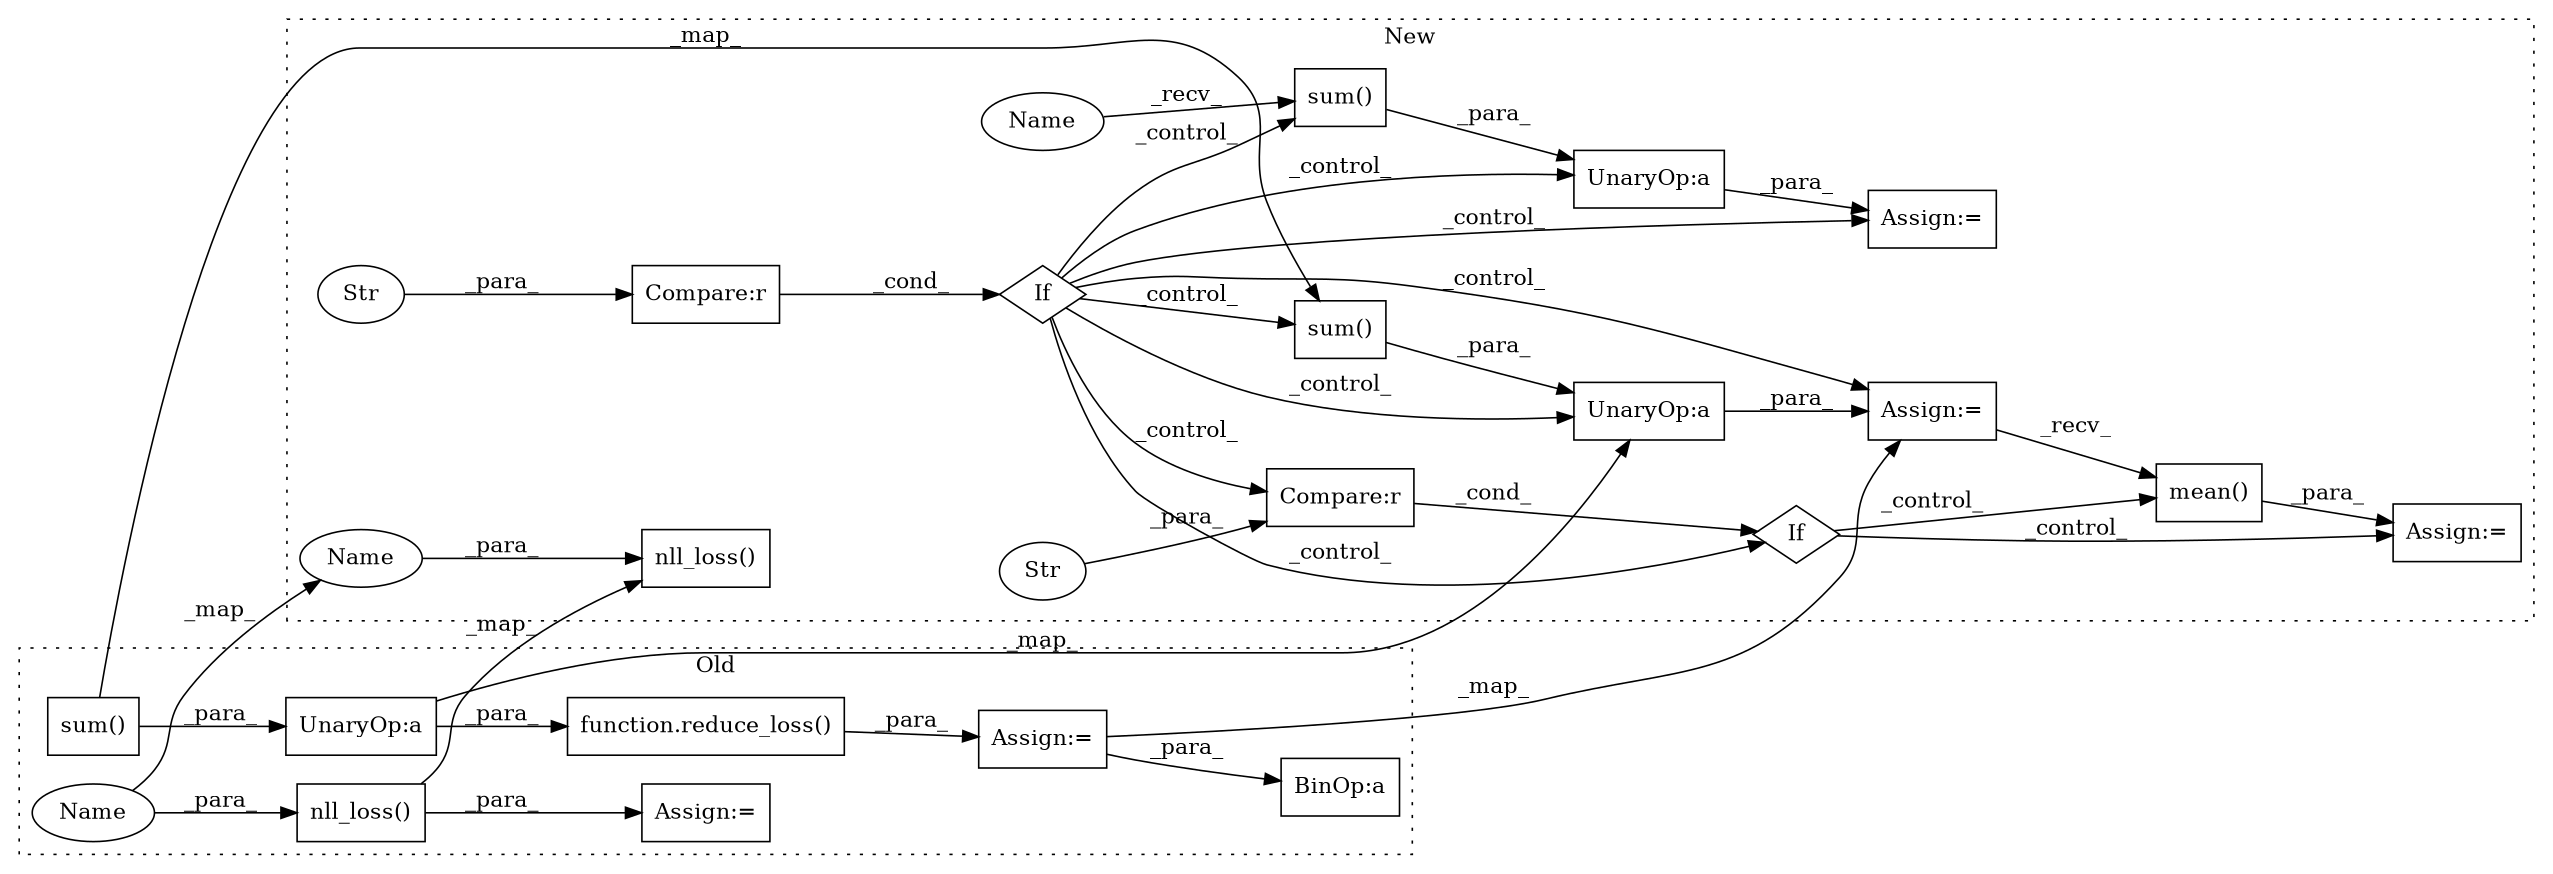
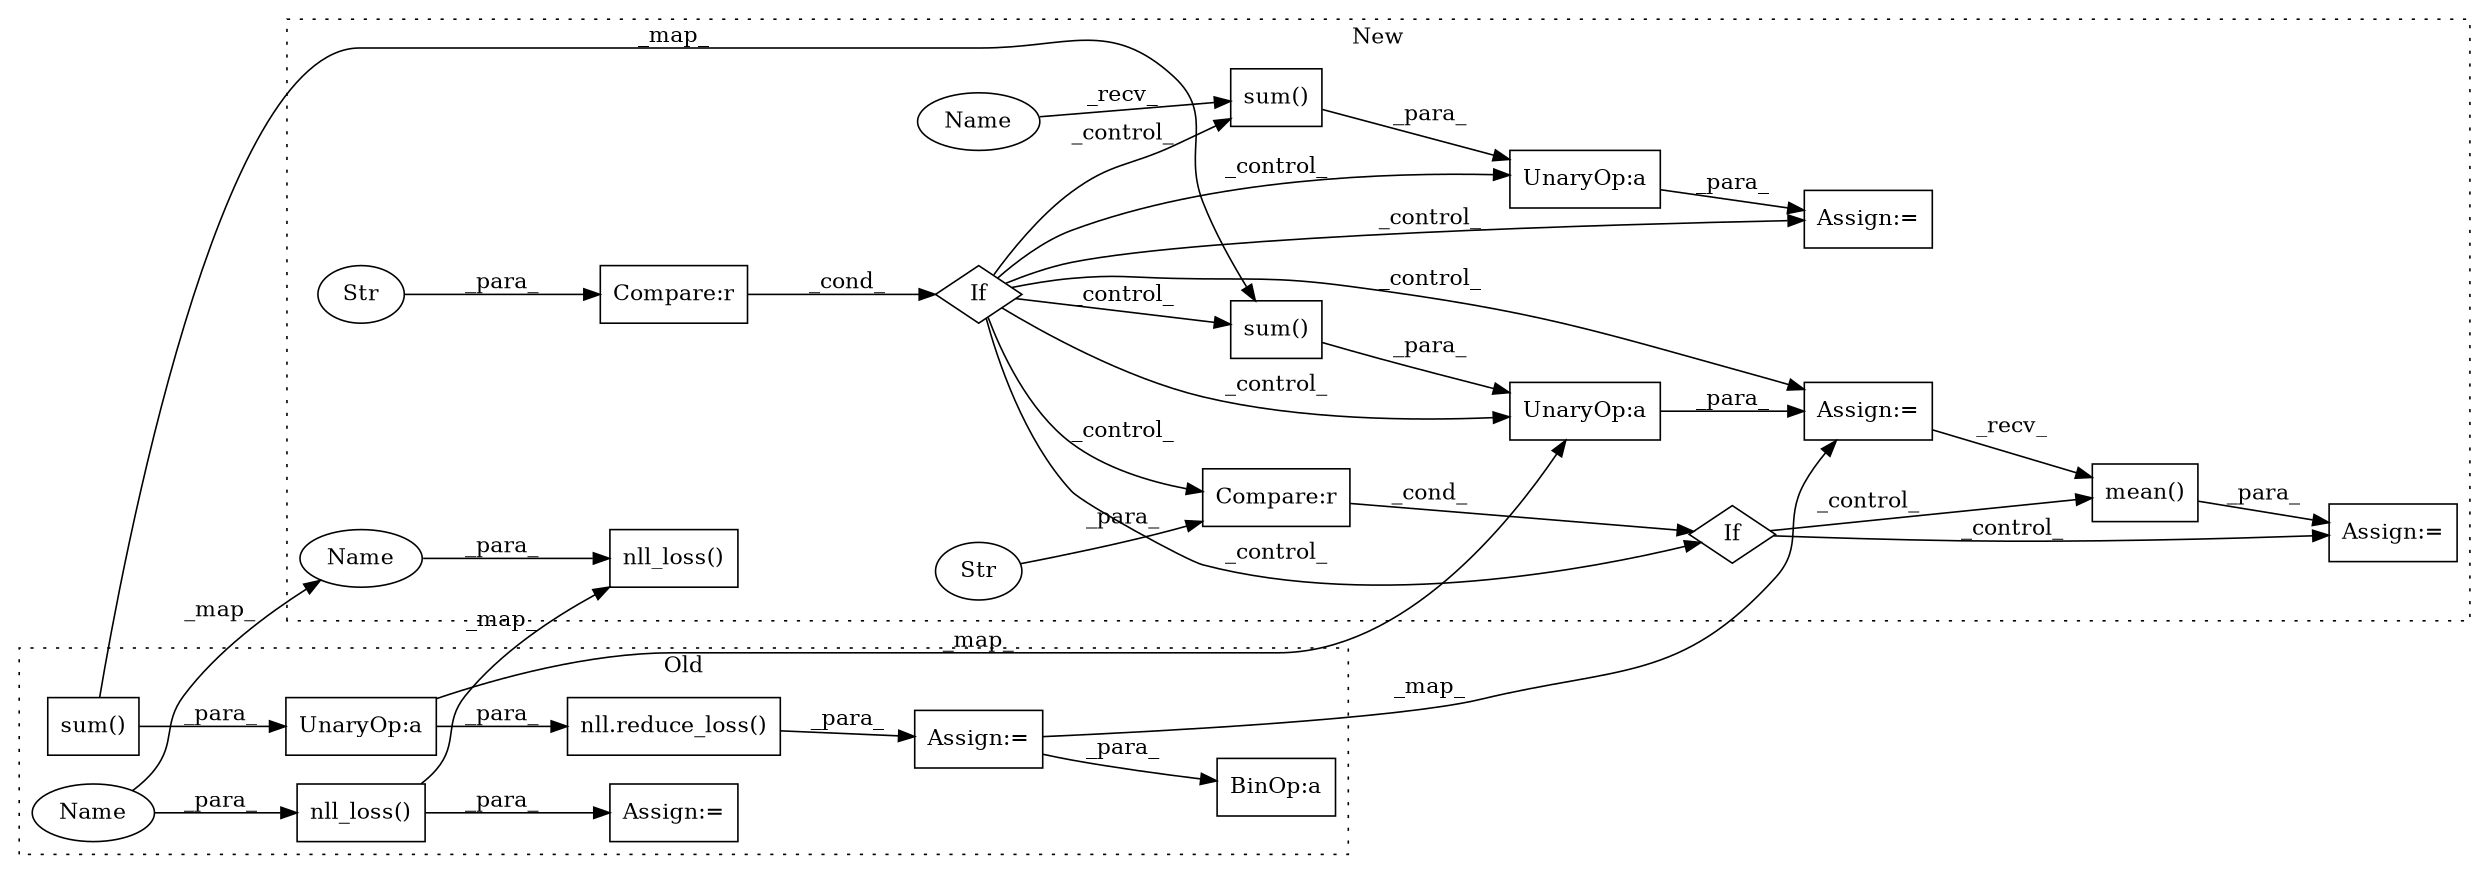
node "function.reduce_loss()": label "function.reduce_loss()" -> "nll.reduce_loss()"
